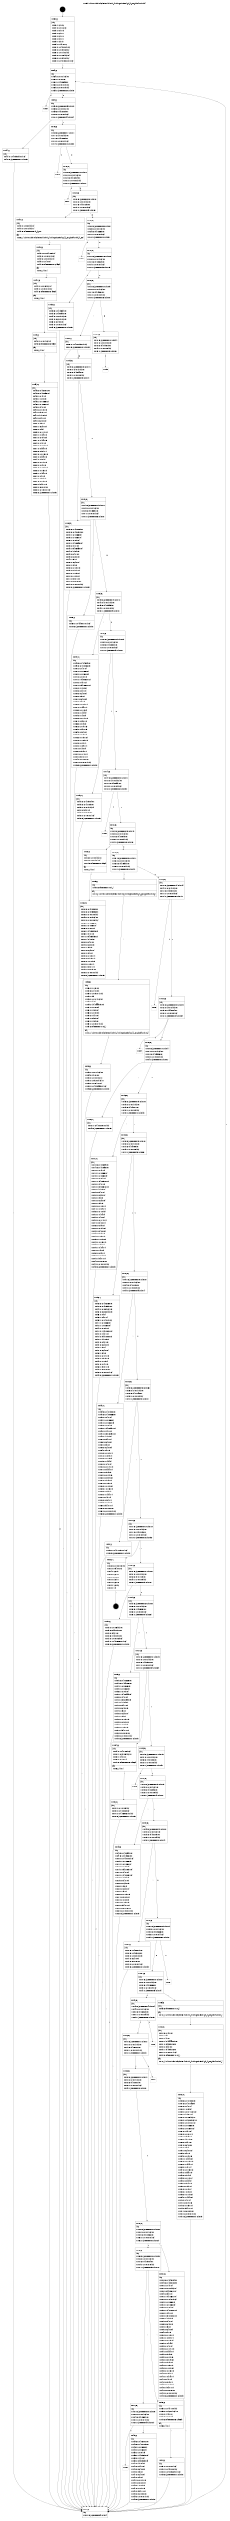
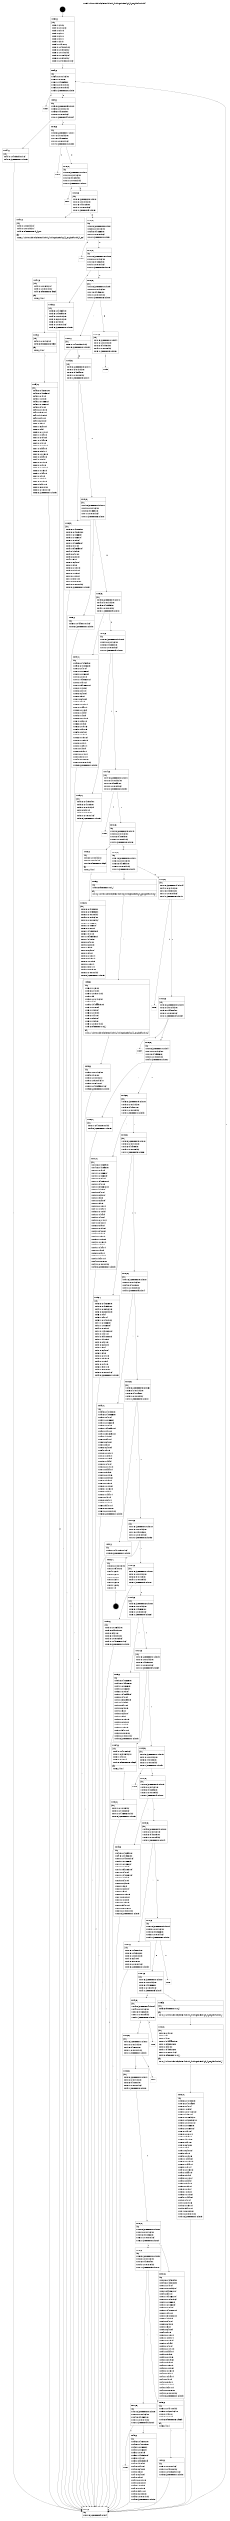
node "0x401fa0 [23]": removed
